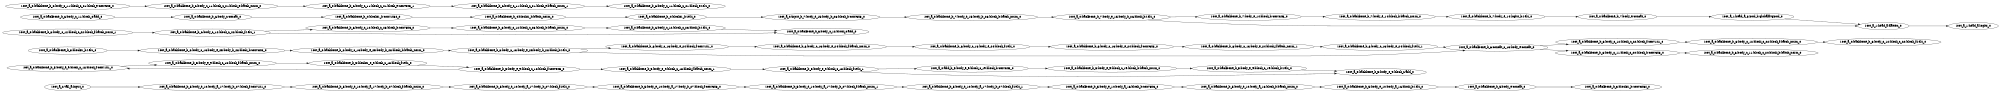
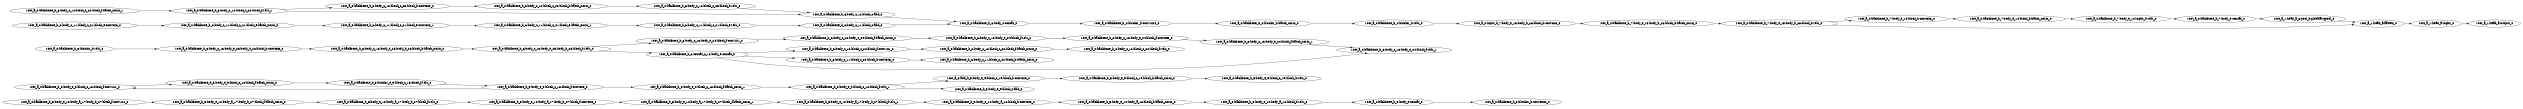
edge "root_a_0/backbone_b_6/body_c_12/block_c/add_0" -> "root_a_0/backbone_b_6/body_c/concat_0": added
node "root_a_1/head_a/output_0": added
edge "root_a_0/backbone_b_6/body_c_11/block_c_21/block_e/relu_0" -> "root_a_0/backbone_b_6/body_c_11/block_c/add_0": added
edge "root_a_0/backbone_b_6/body_c_13/body_e_24/block_f/relu_1" -> "root_a_0/backbone_b_6/concat_c_13/body_e/concat_0": reversed
edge "root_a_0/backbone_b_5/body_e_9/block_c_19/block_b/relu_0" -> "root_a_0/backbone_b_5/body_e_9/block_c/add_0": removed
node "root_a_2/tail_a/input_0": removed
